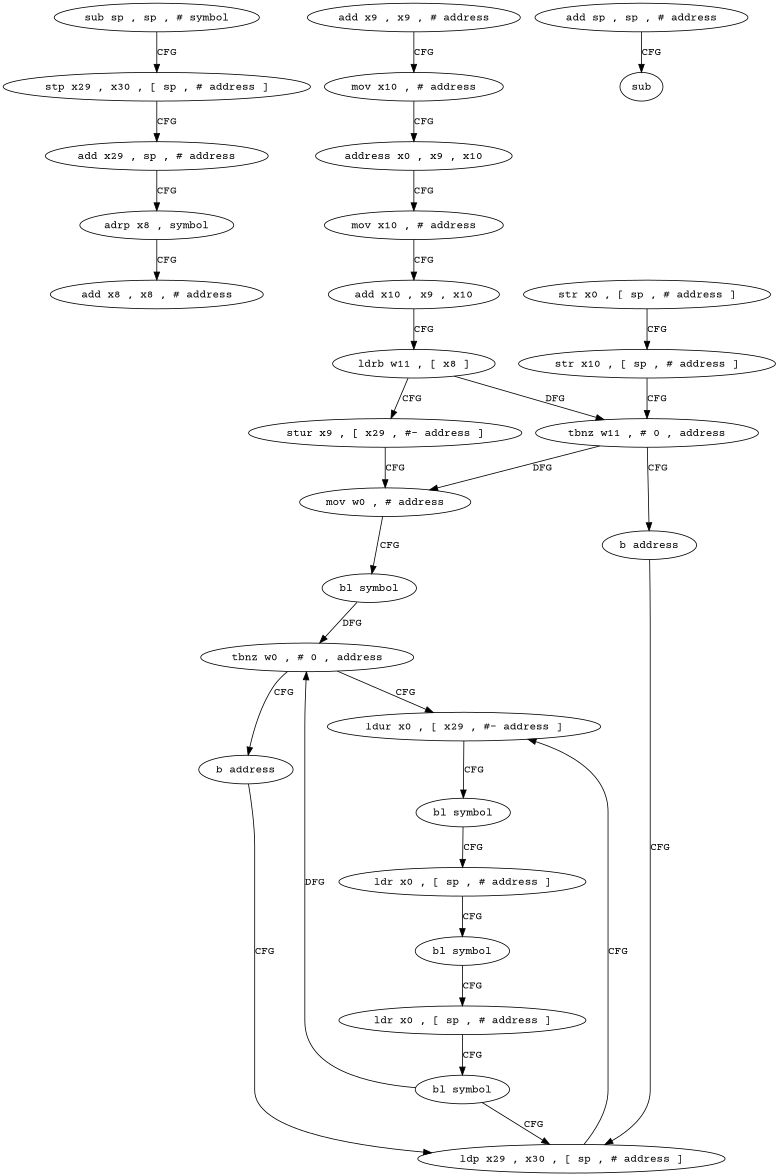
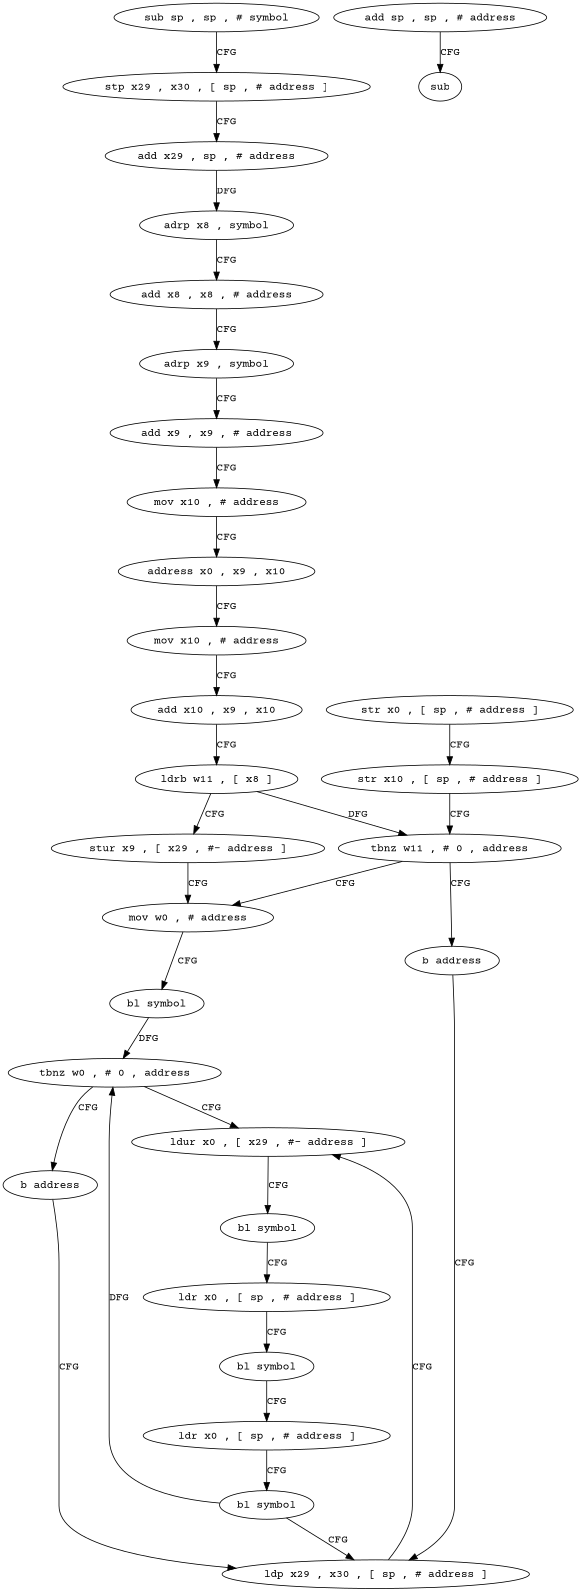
edge "add x29 , sp , # address" -> "adrp x8 , symbol": label "CFG" -> "DFG"
node "adrp x9 , symbol": added
edge "tbnz w11 , # 0 , address" -> "mov w0 , # address": label "DFG" -> "CFG"
